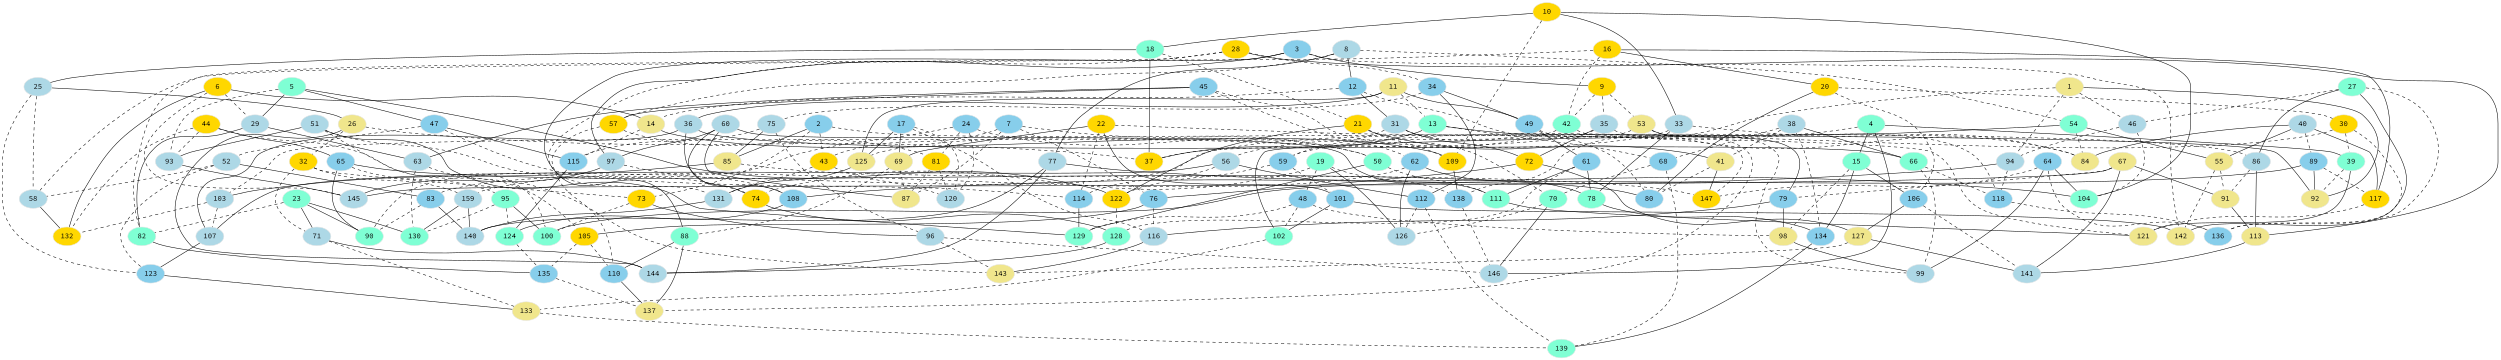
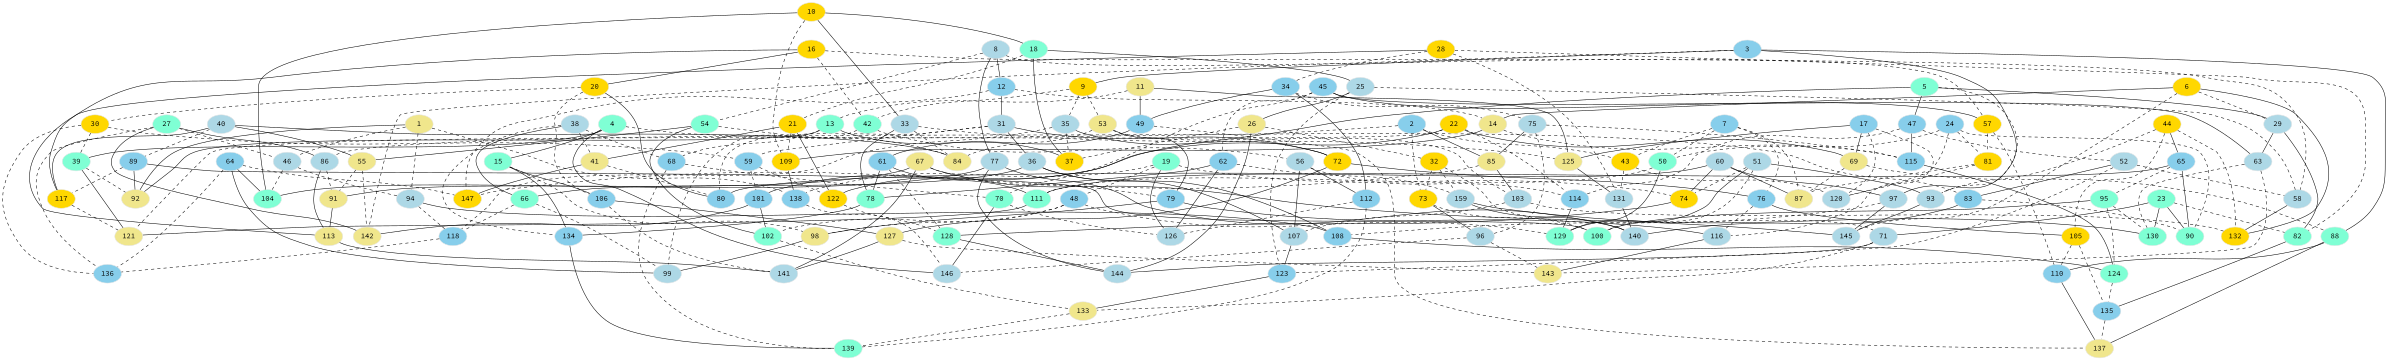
edge "11" -- "36": now "31" -- "36"
